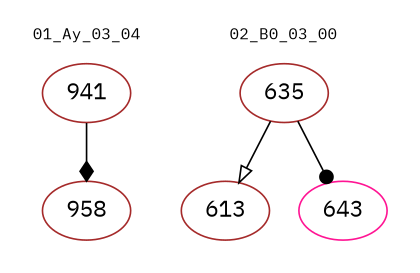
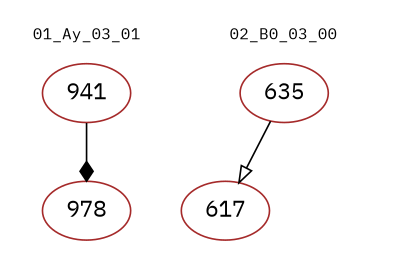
cluster "01_Ay_03_04": label "01_Ay_03_04" -> "01_Ay_03_01"
node "958": label "958" -> "978"
node "613": label "613" -> "617"
node "643": removed
